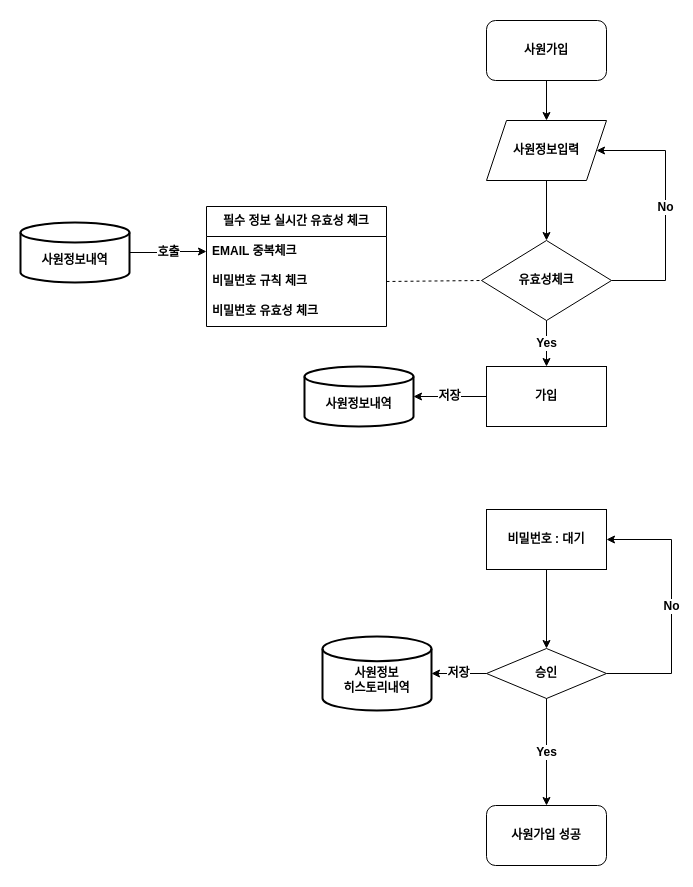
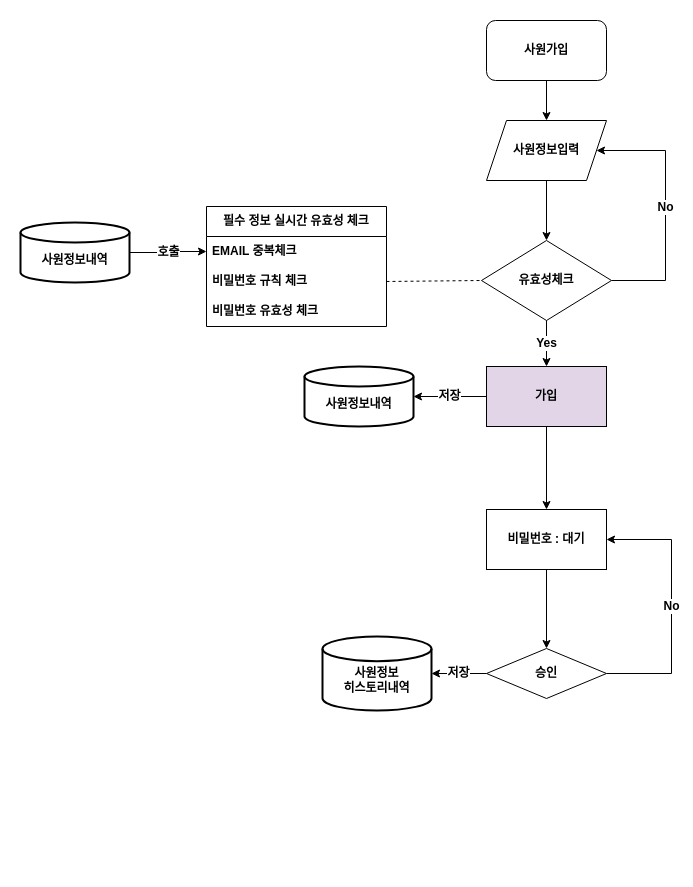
node "가입": fillcolor #ffffff -> #e1d5e7
edge "가입" -> "비밀번호 : 대기": added
edge "승인" -> "사원가입 성공": removed, label "Yes"
node "사원가입 성공": removed
